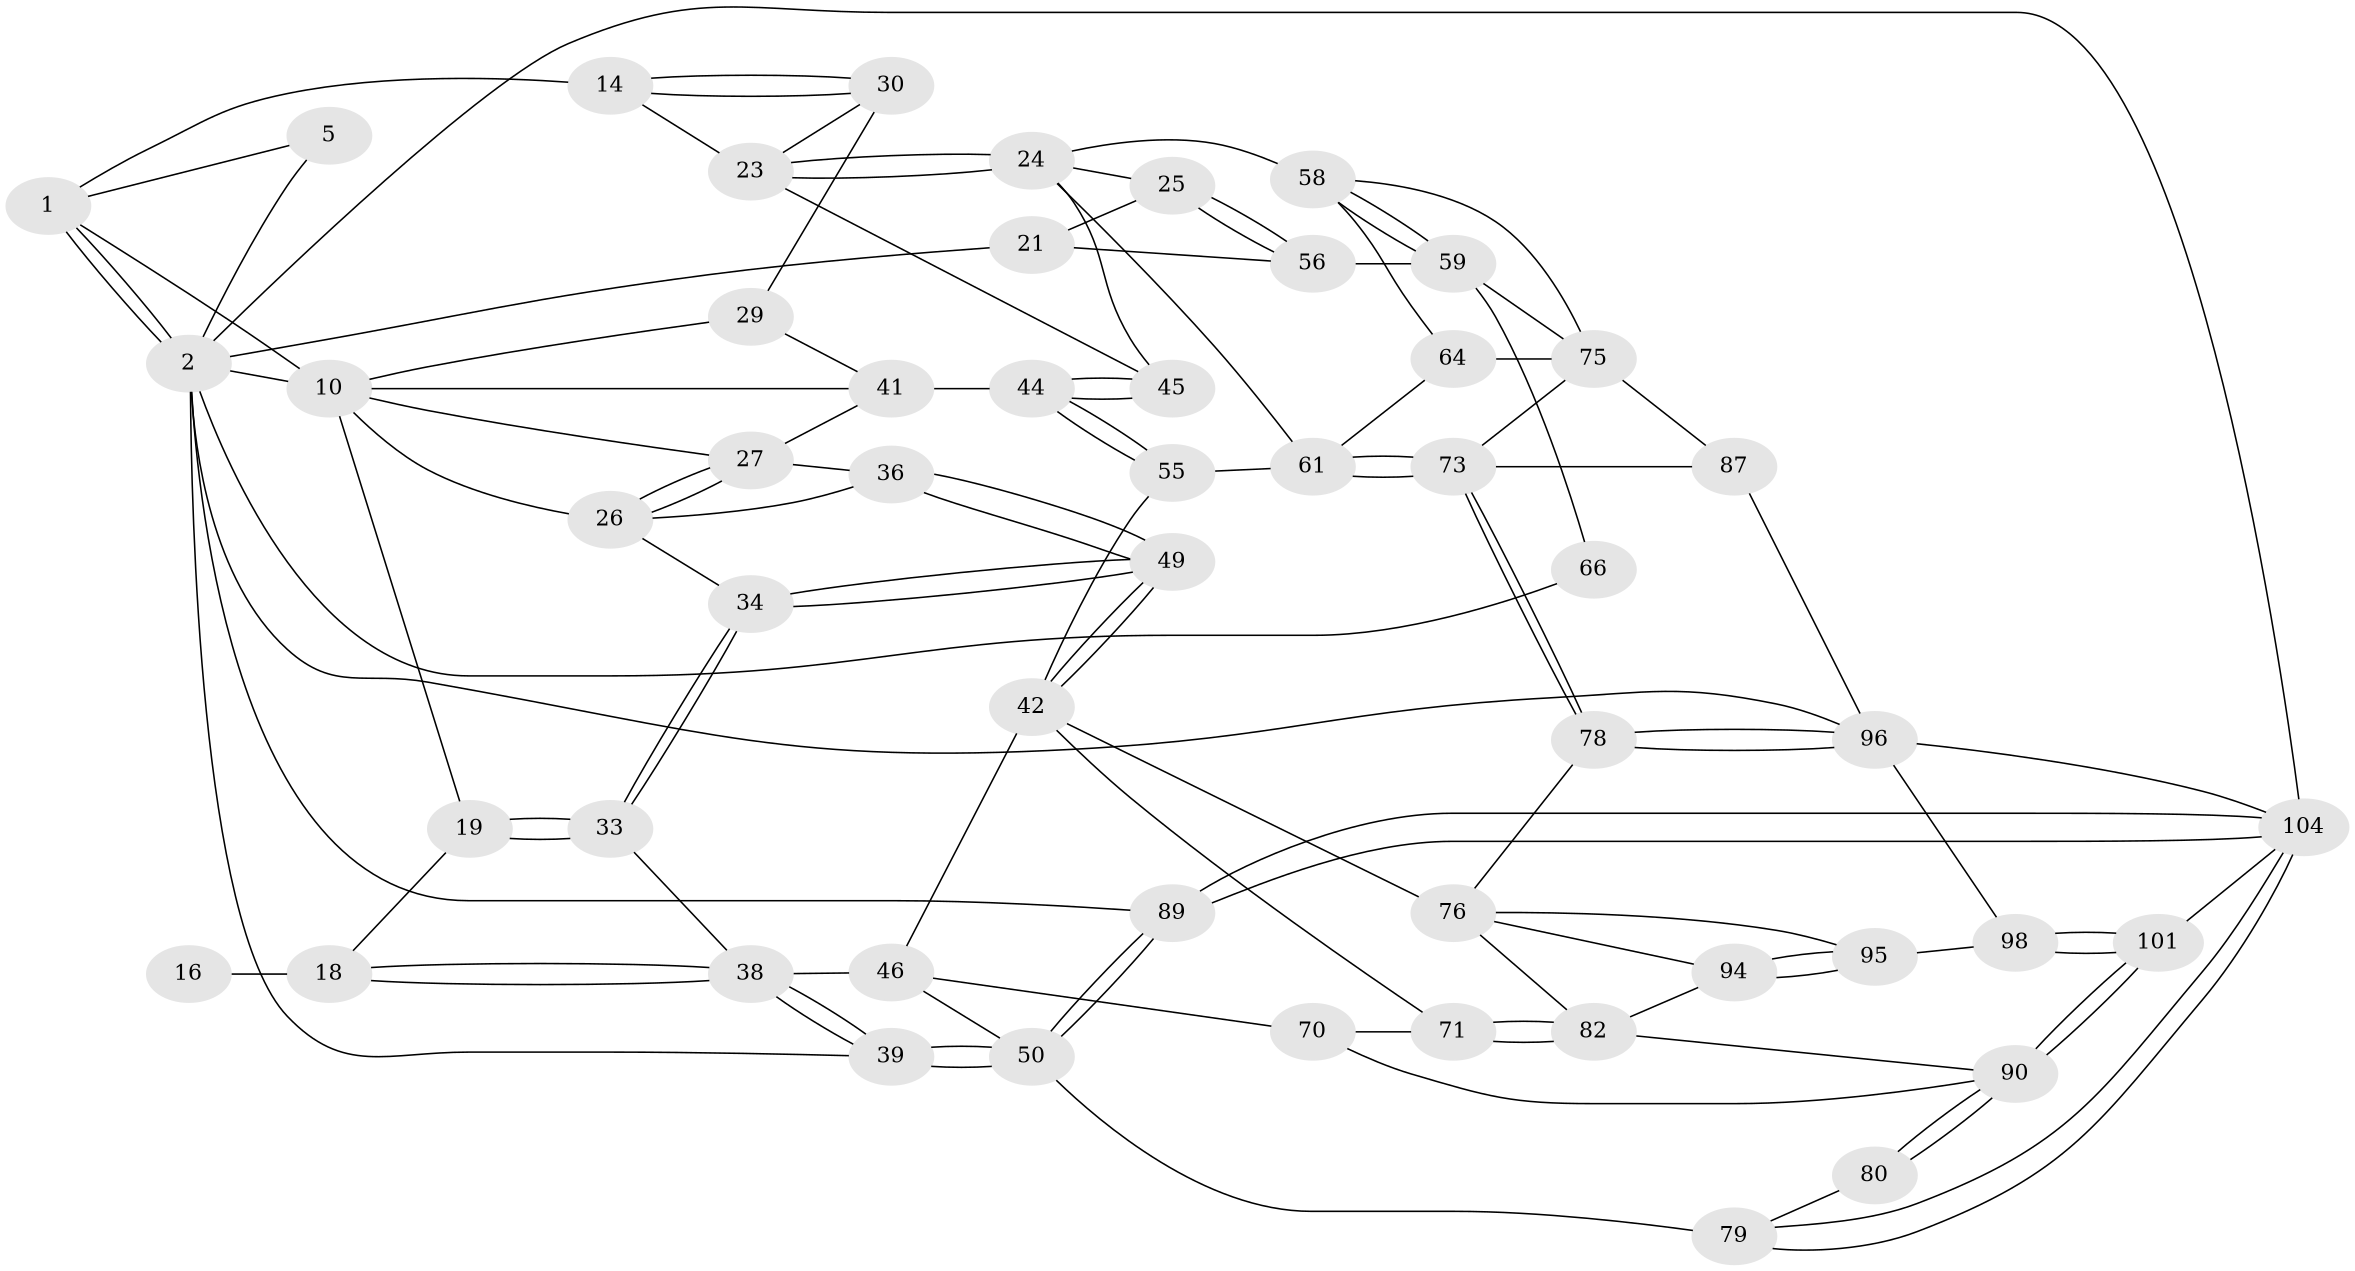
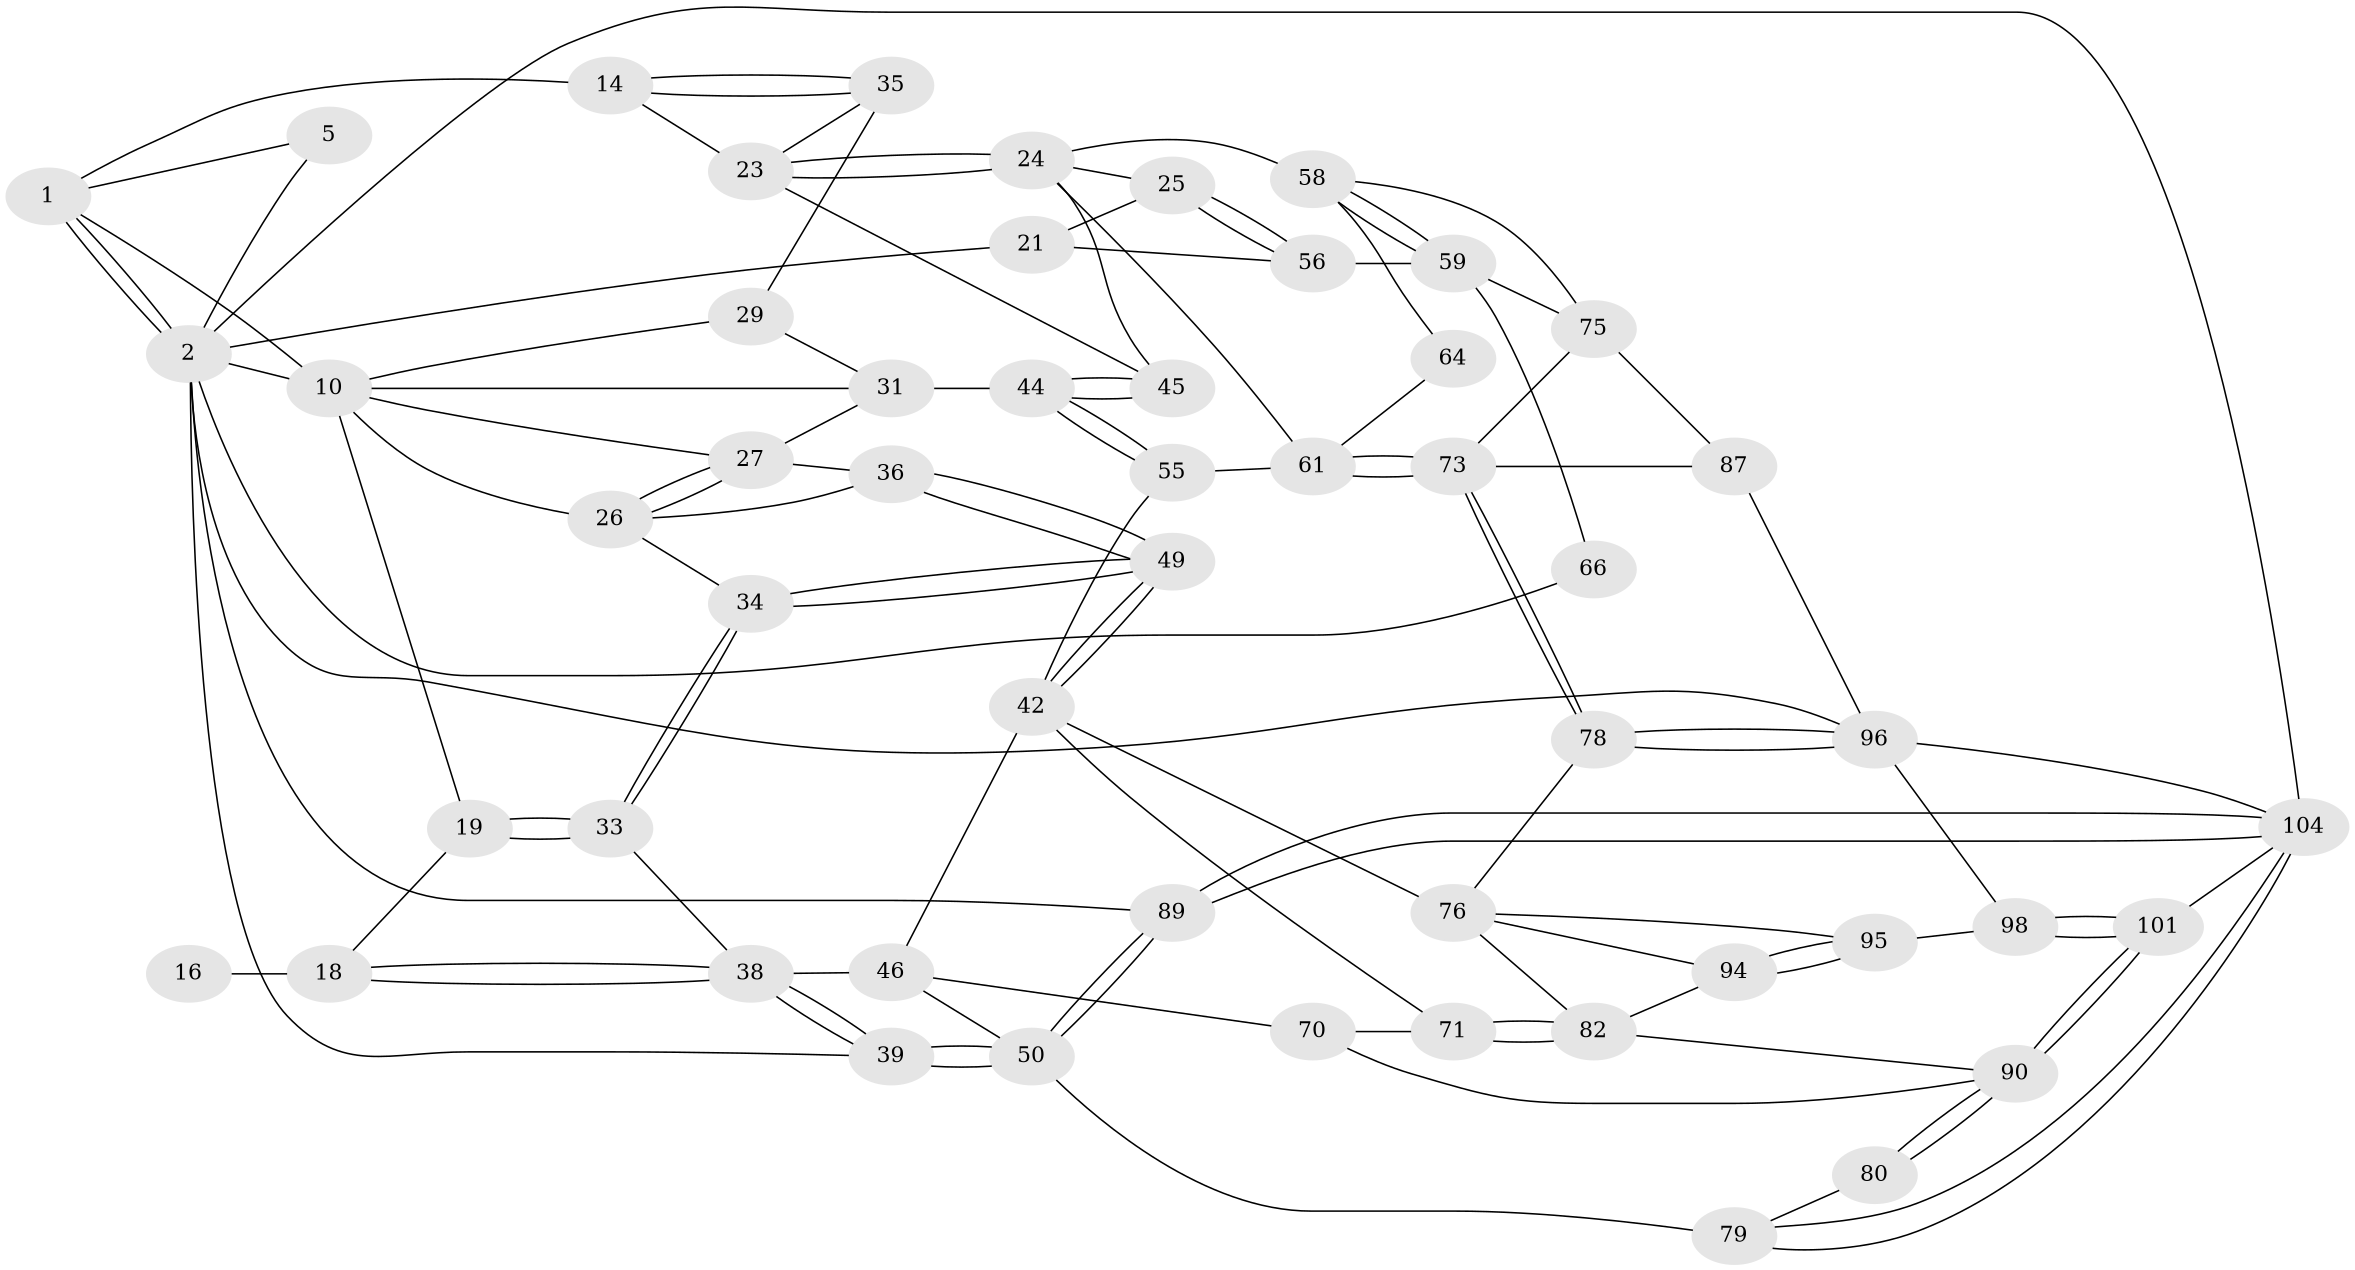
node "30": label "30" -> "35"
edge "64" -- "75": removed
node "41": label "41" -> "31"
